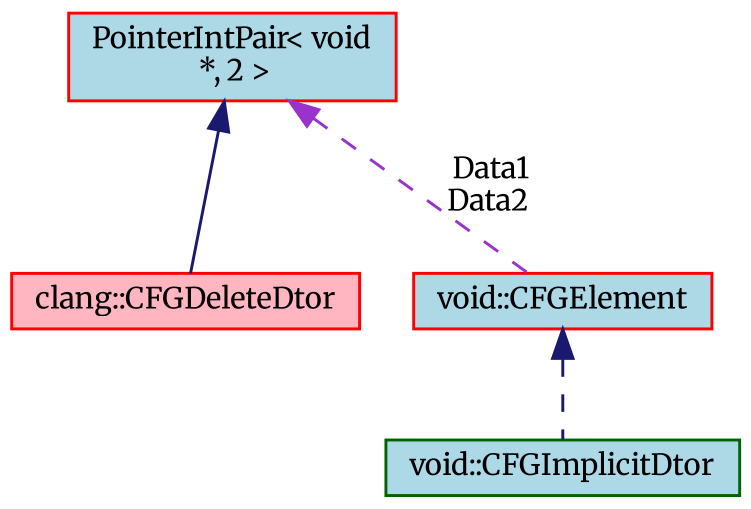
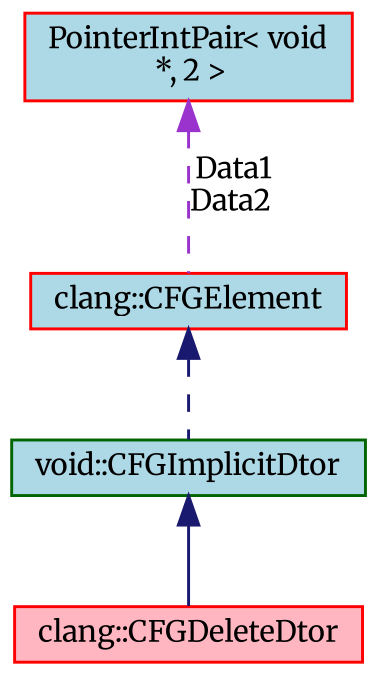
edge "clang::CFGDeleteDtor" -> "PointerIntPair< void *, 2 >": now "clang::CFGDeleteDtor" -> "void::CFGImplicitDtor"
node "void::CFGElement": label "void::CFGElement" -> "clang::CFGElement"
